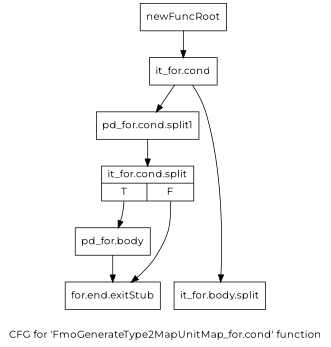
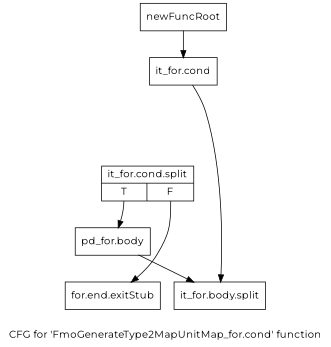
node "pd_for.cond.split1": removed
edge "pd_for.body" -> "for.end.exitStub": now "pd_for.body" -> "it_for.body.split"
